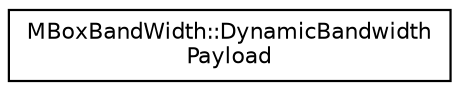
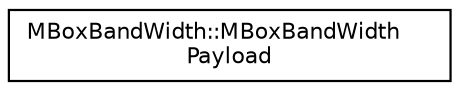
node "MBoxBandWidth::DynamicBandwidth Payload": label "MBoxBandWidth::DynamicBandwidth Payload" -> "MBoxBandWidth::MBoxBandWidth Payload"
